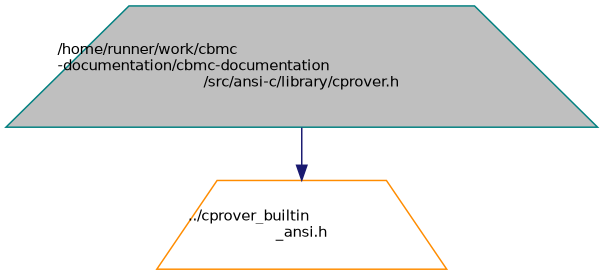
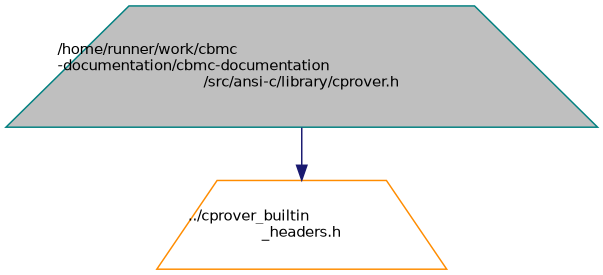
node "../cprover_builtin _ansi.h": label "../cprover_builtin _ansi.h" -> "../cprover_builtin _headers.h"
